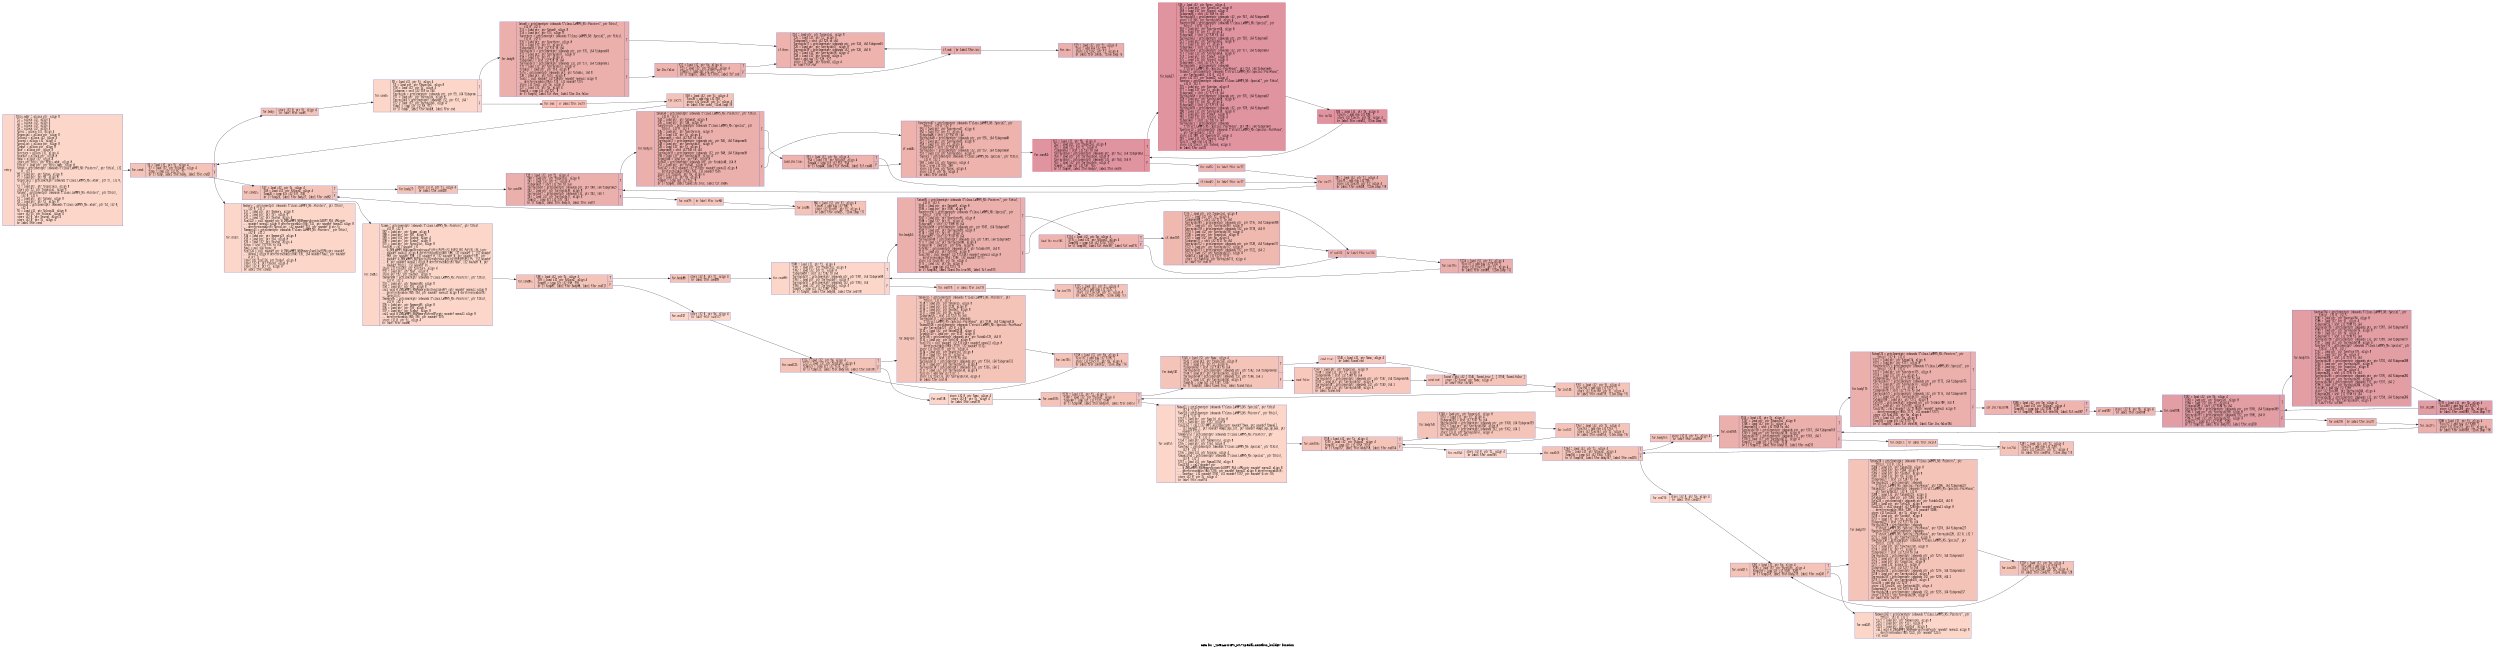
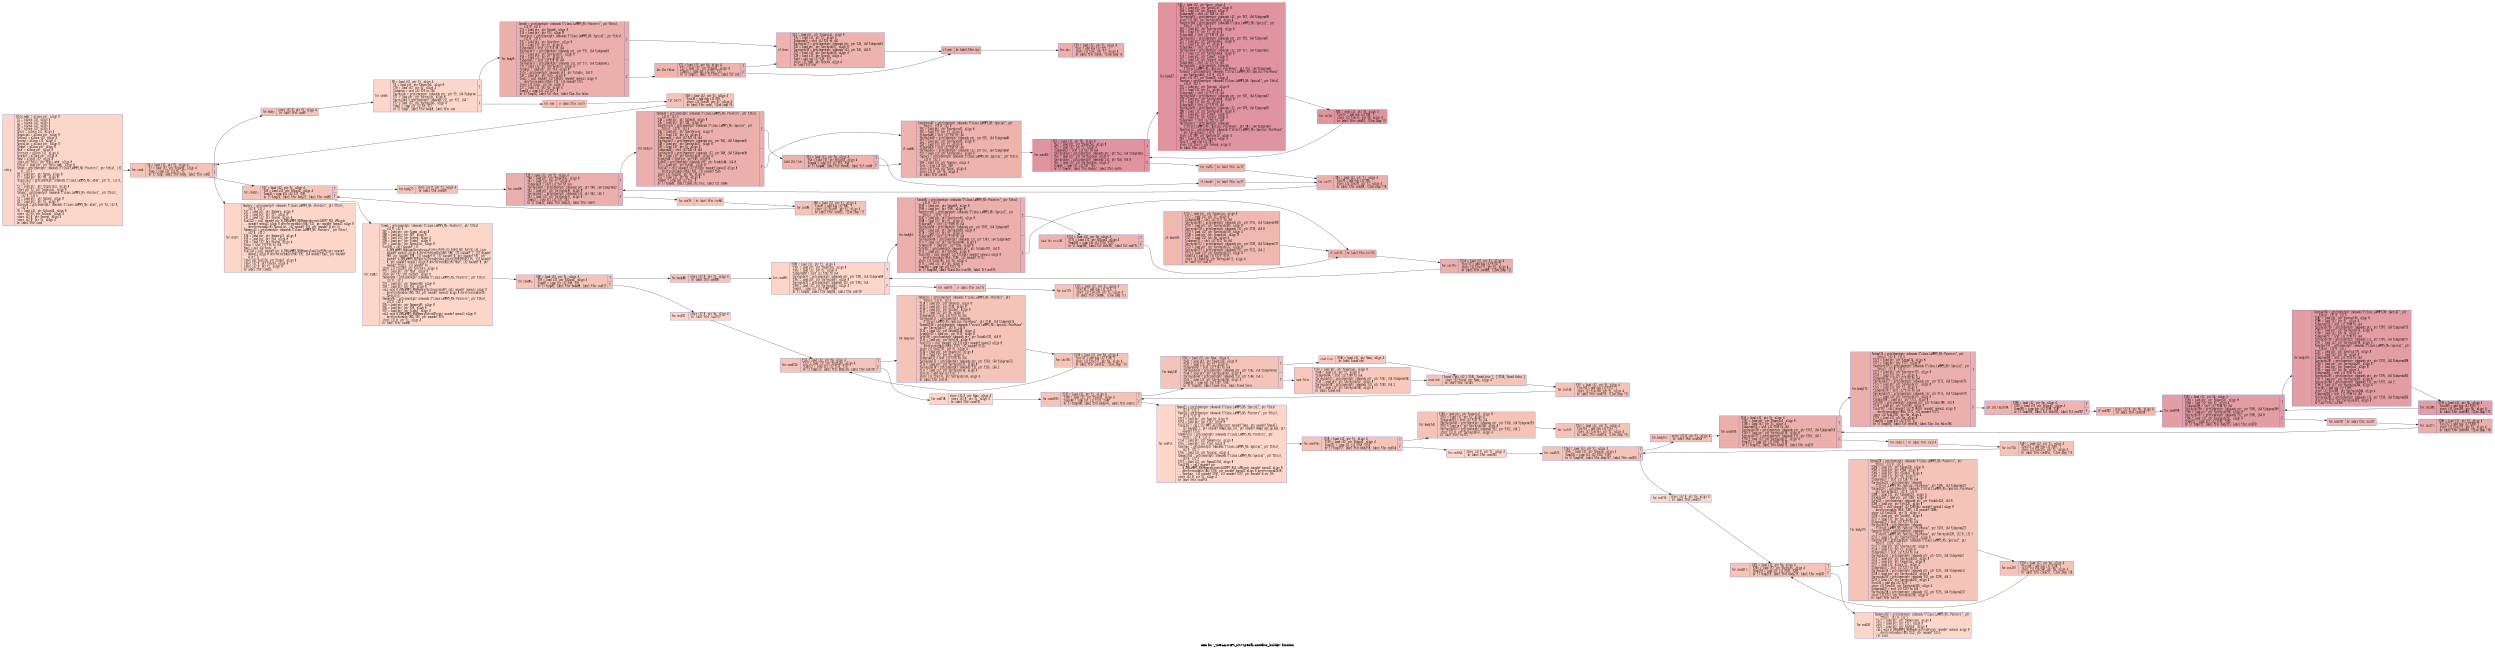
edge "if.end:" -> "if.then:": reversed
edge "land.lhs.true105:" -> "if.then107:": removed
edge "for.inc162:" -> "for.cond156:": removed
